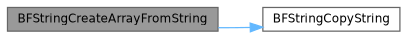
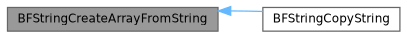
edge "BFStringCreateArrayFromString" -> "BFStringCopyString": reversed
